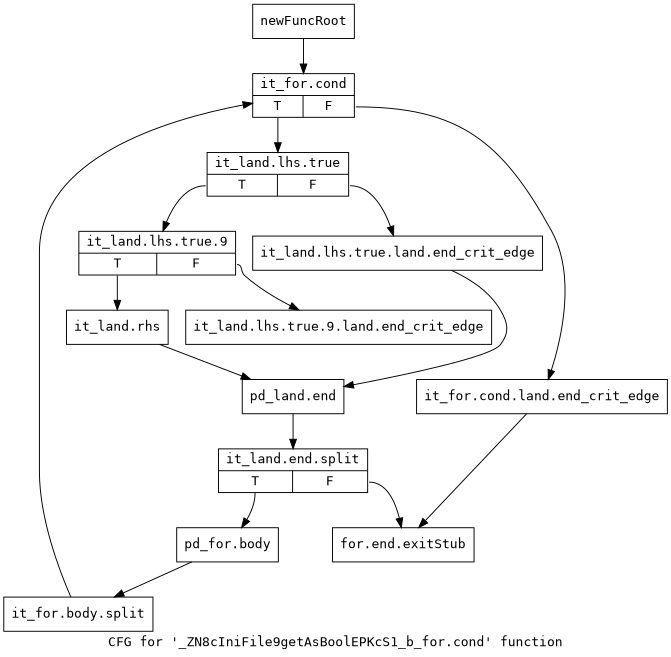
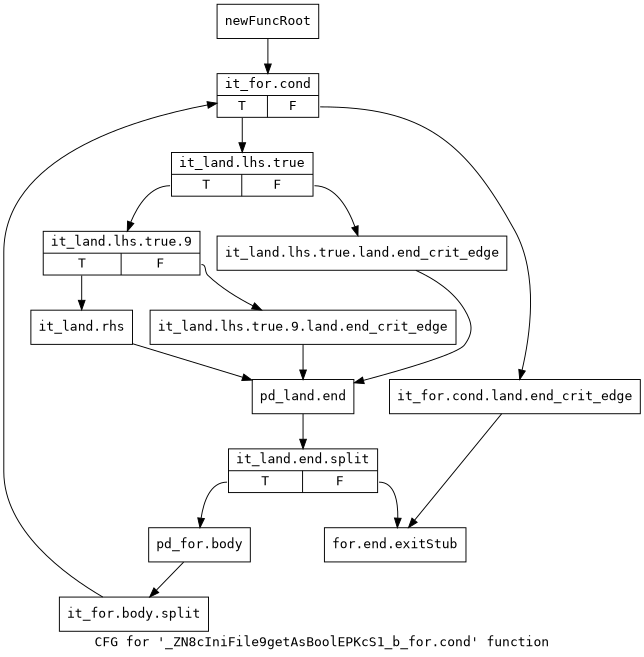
edge "it_land.lhs.true.9.land.end_crit_edge" -> "pd_land.end": added
